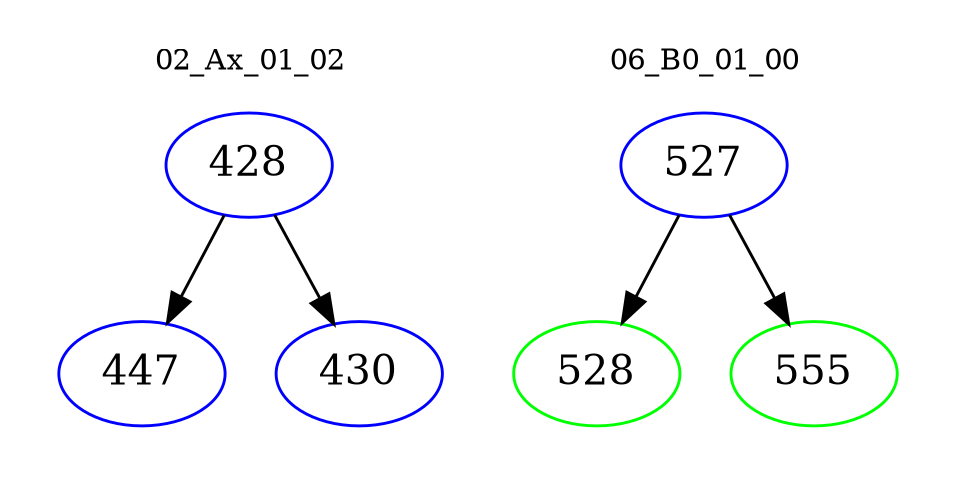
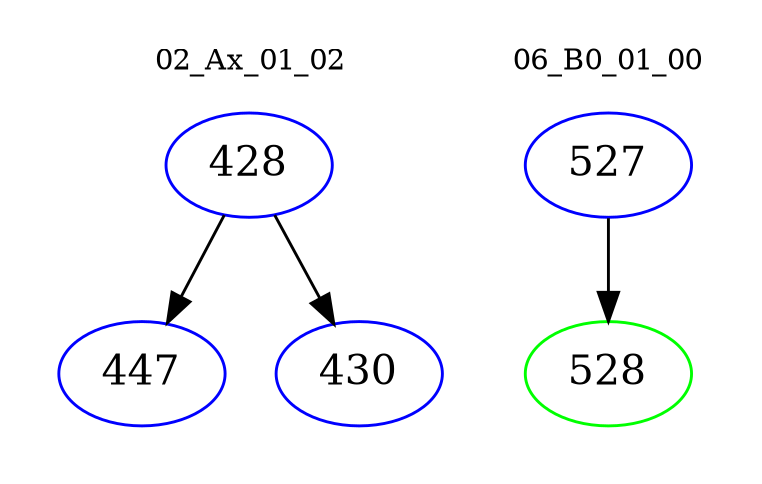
node "555": removed
